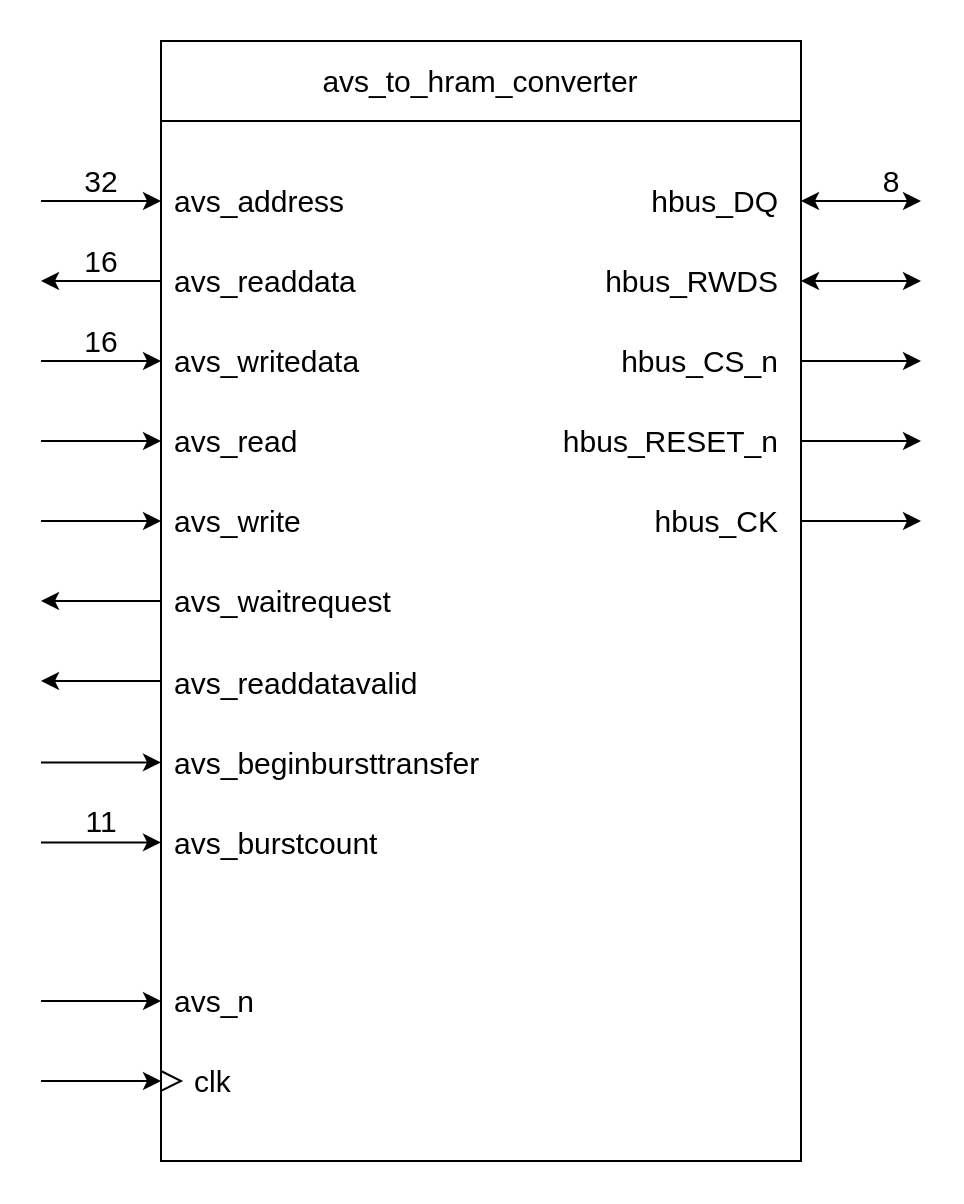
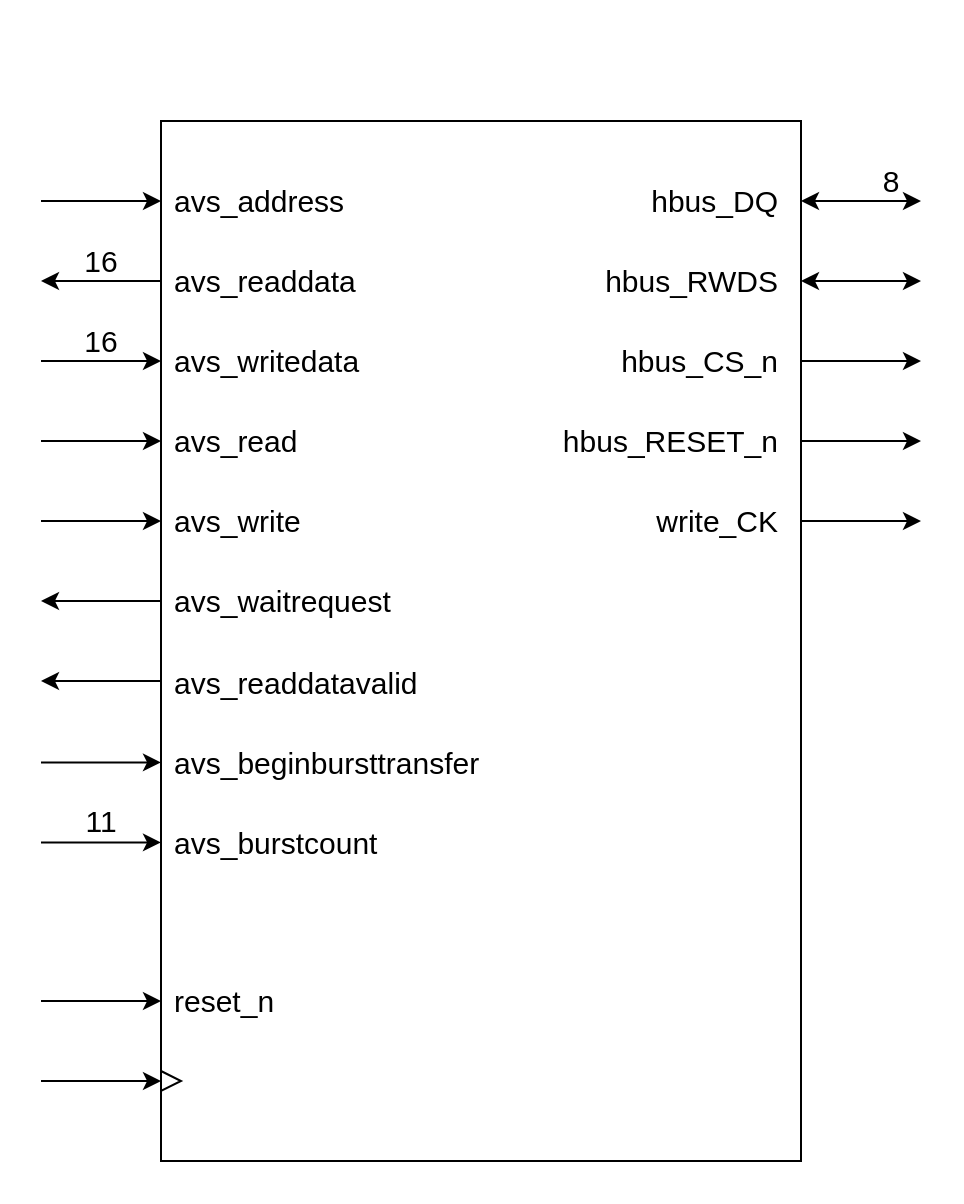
node "avs_to_hram_converter": removed
node "32": removed
node "hbus_CK": label "hbus_CK" -> "write_CK"
node "avs_n": label "avs_n" -> "reset_n"
node "clk": removed
